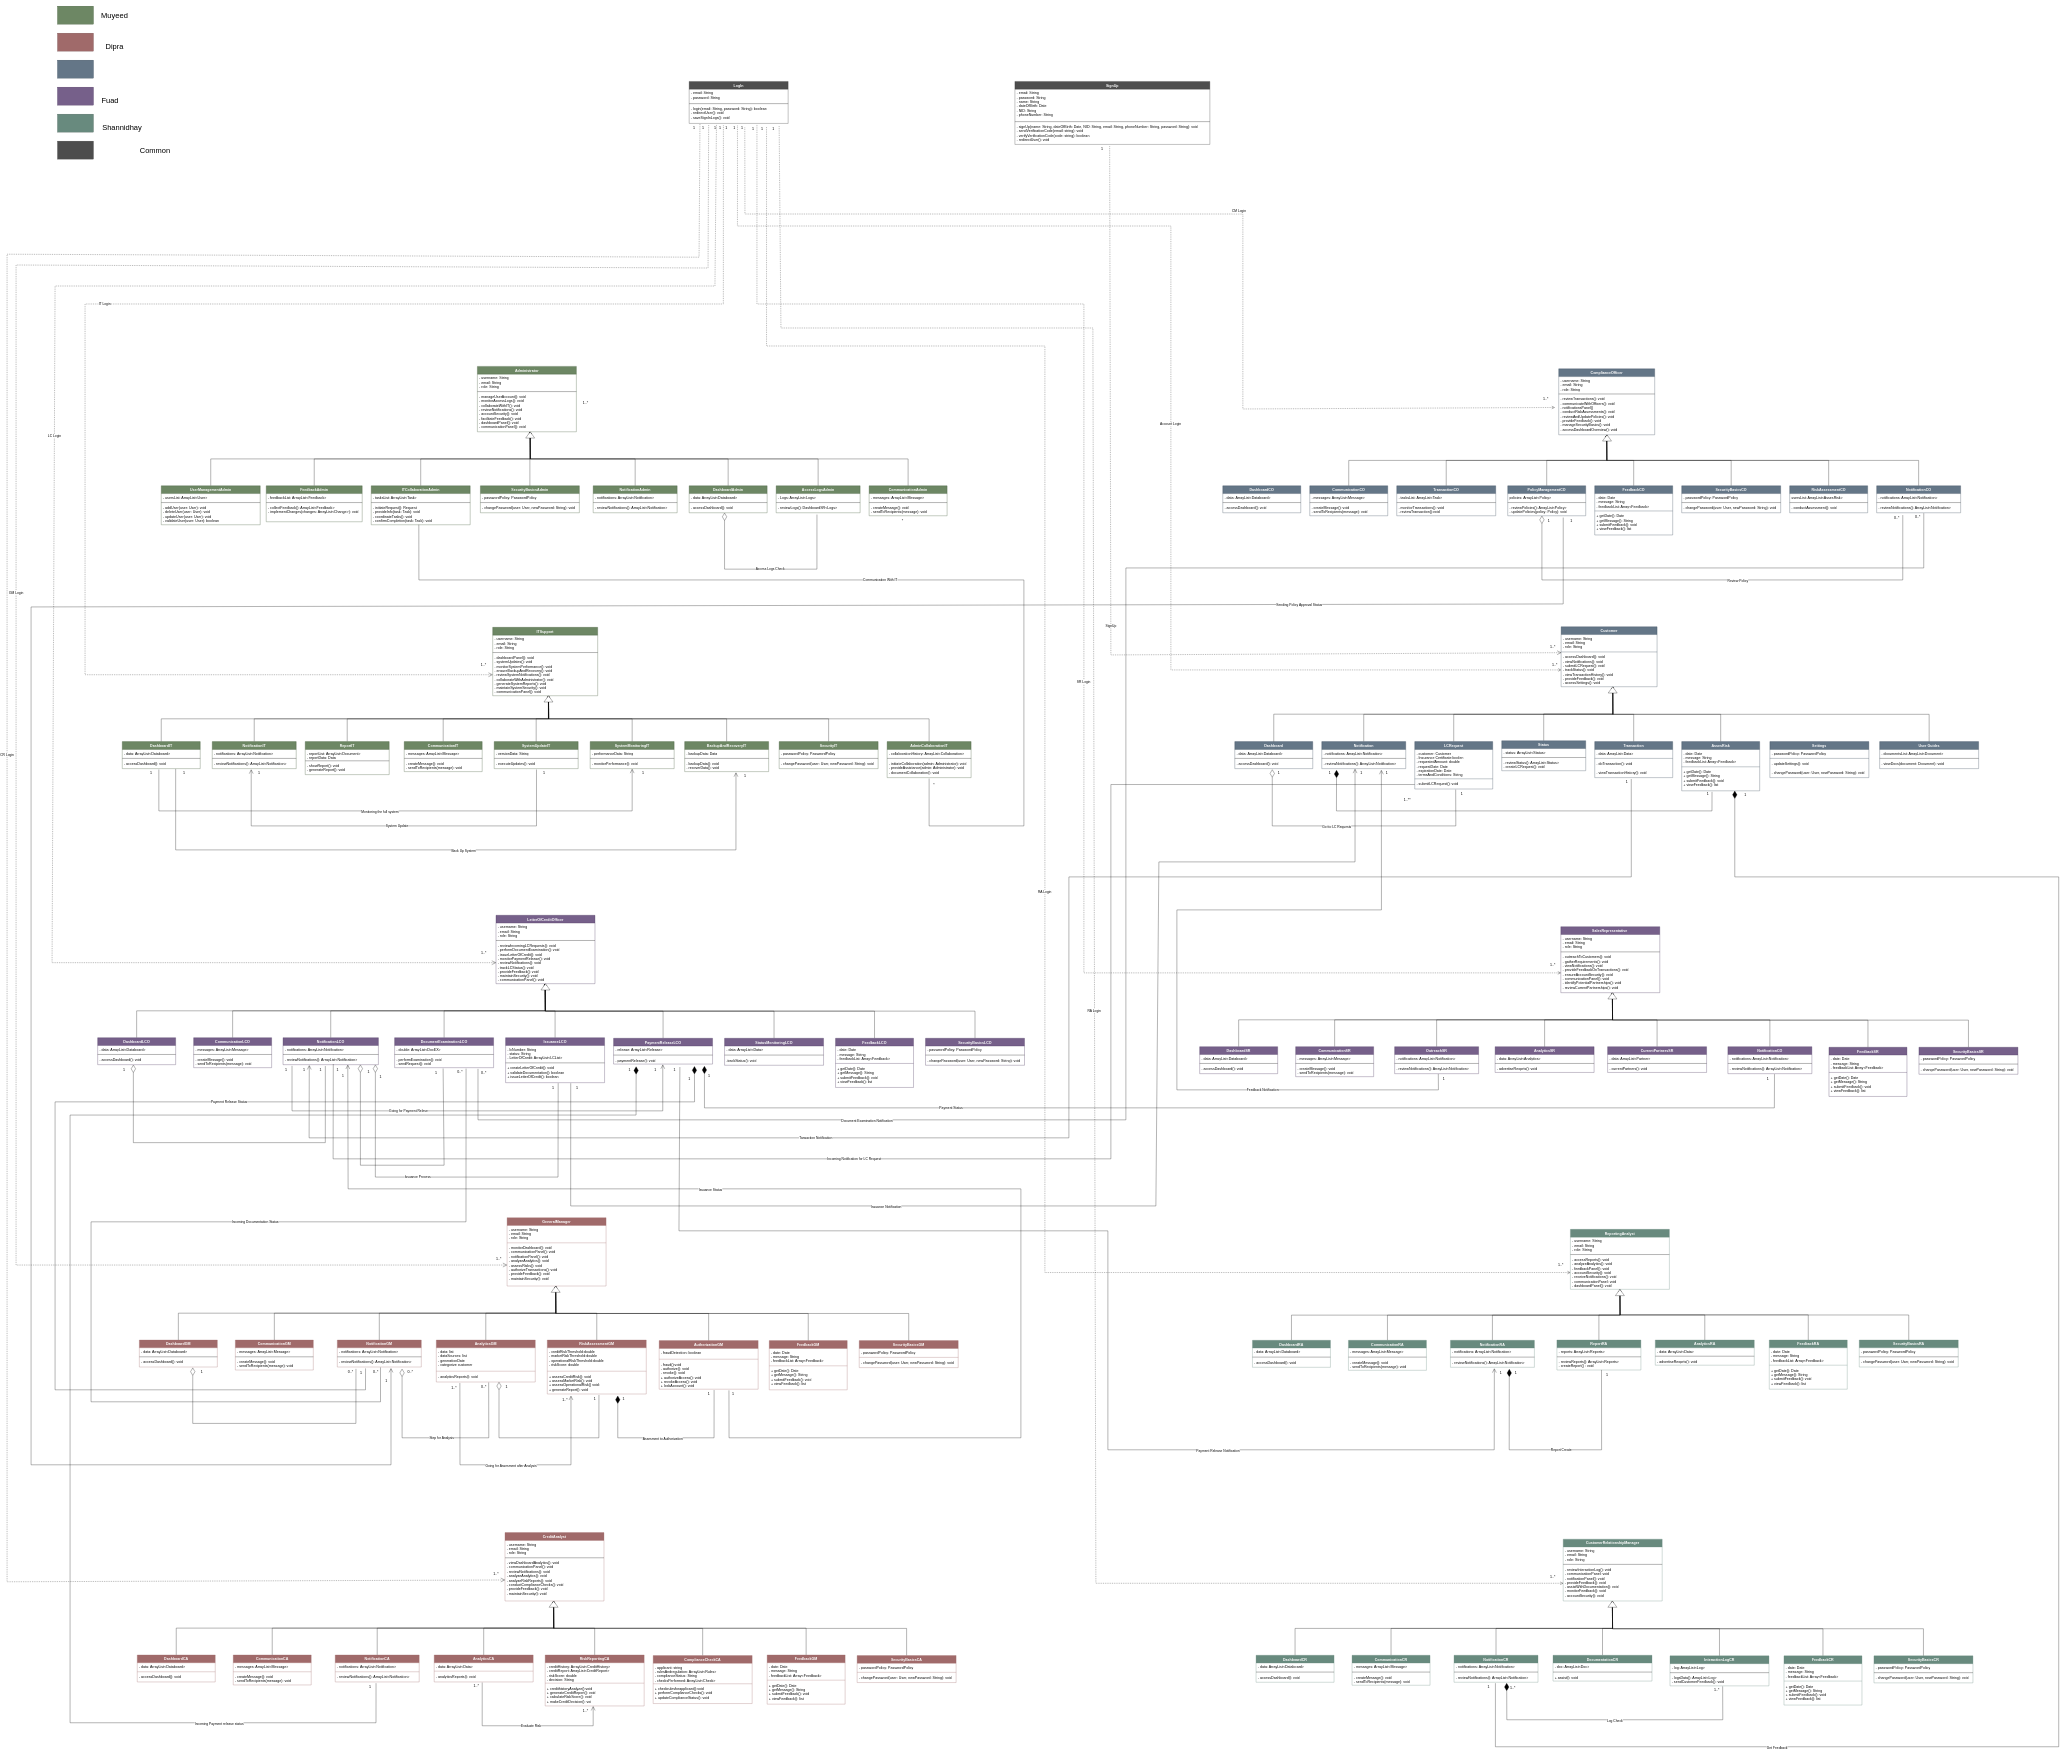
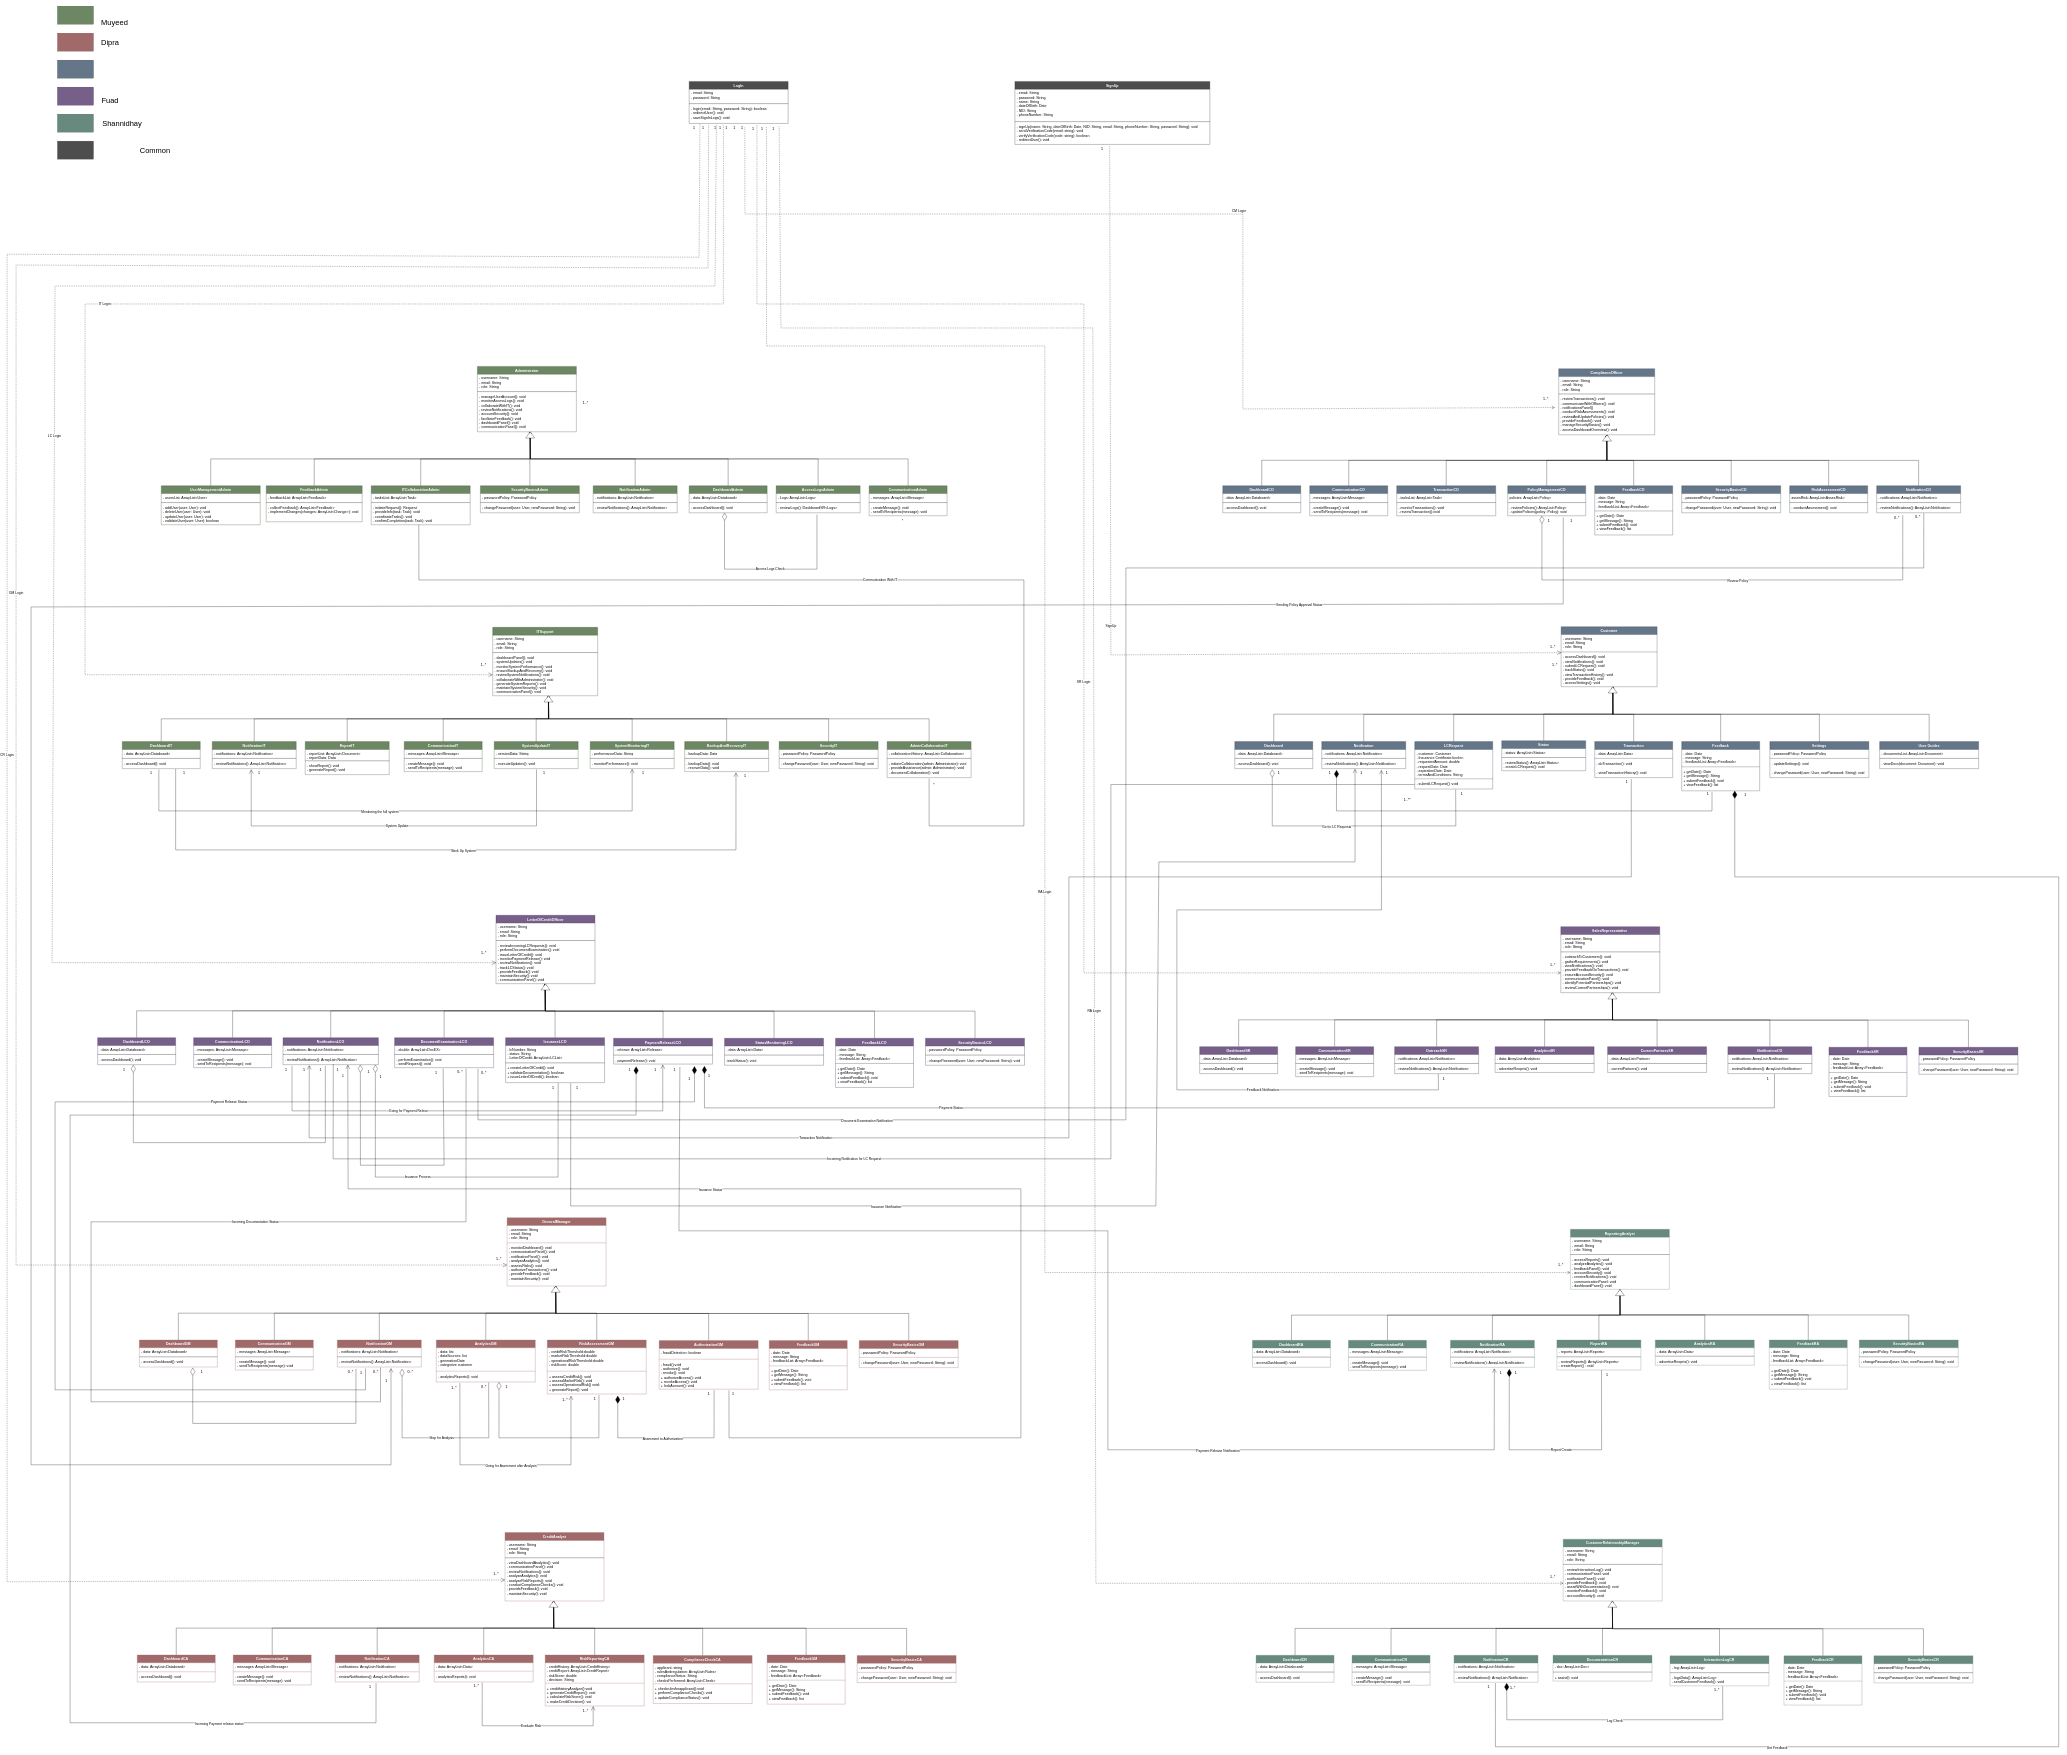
node "Muyeed": moved (114, 15) -> (114, 23)
node "Dipra": moved (114, 47) -> (110, 42)
node "Shannidhay": moved (122, 128) -> (122, 123)
edge "- login(email: String, password: String): boolean - redirectUser(): void - saveSignInLogs(): void" -> "- accessDashboard(): void - viewNotifications(): void - submitLCRequest(): void - trackStatus(): void - viewTransactionHistory(): void - provideFeedback(): void - accessSettings(): void": removed, label "Account Login"
edge "DashboardCO" -> "- reviewTransactions(): void - communicateWithOfficers(): void - notificationsPanel() - conductRiskAssessments(): void - reviewAndUpdatePolicies(): void - provideFeedback(): void - manageSecurityBasics(): void - accessDashboardOverview(): void": added
node "usersList: ArrayList<AssesRisk>": label "usersList: ArrayList<AssesRisk>" -> "assesRisk: ArrayList<AssesRisk>"
edge "Settings" -> "- accessDashboard(): void - viewNotifications(): void - submitLCRequest(): void - trackStatus(): void - viewTransactionHistory(): void - provideFeedback(): void - accessSettings(): void": added
node "AssesRisk": label "AssesRisk" -> "Feedback"
